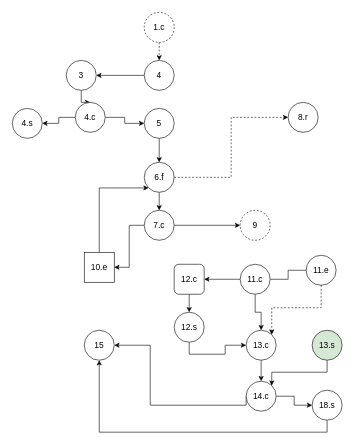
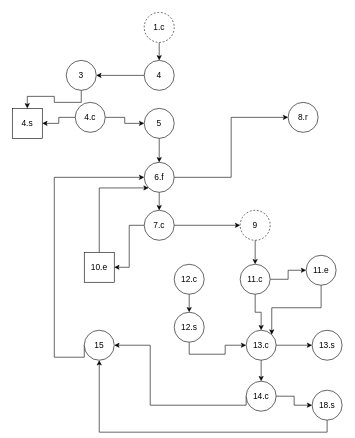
edge "1.c" -> "4": style dashed -> solid
edge "3" -> "4.c": now "3" -> "4.s"
node "4.s": shape ellipse -> rectangle
edge "6.f" -> "8.r": style dashed -> solid
edge "9" -> "11.c": added
edge "11.e" -- "11.c": arrowhead none -> classic
node "12.c": shape rounded rectangle -> ellipse
edge "11.c" -> "12.c": removed
edge "11.e" -> "13.c": style dashed -> solid
edge "13.c" -> "13.s": added
node "13.s": fillcolor #d5e8d4 -> #ffffff
edge "15" -> "6.f": added
edge "13.s" -> "14.c": removed
